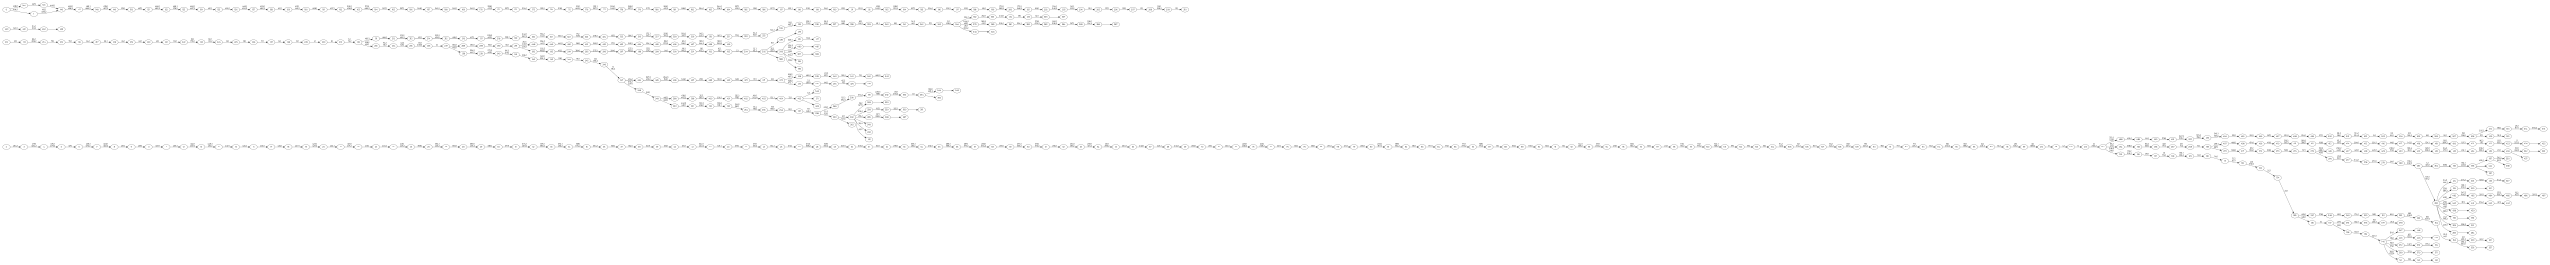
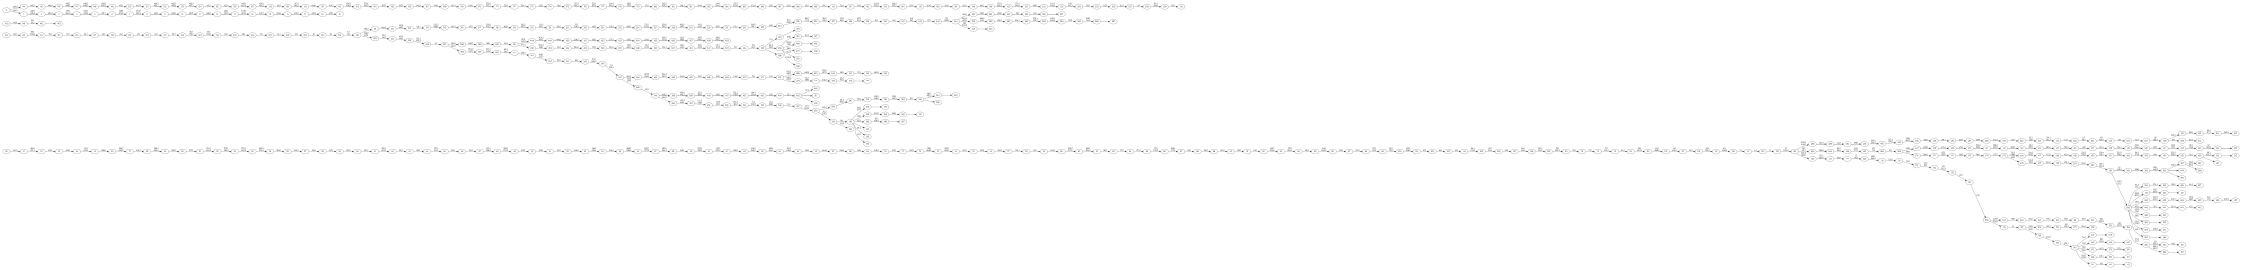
edge "1" -> "146": now "1" -> "2"
edge "19" -> "20": removed, label "425,1 427,2"
